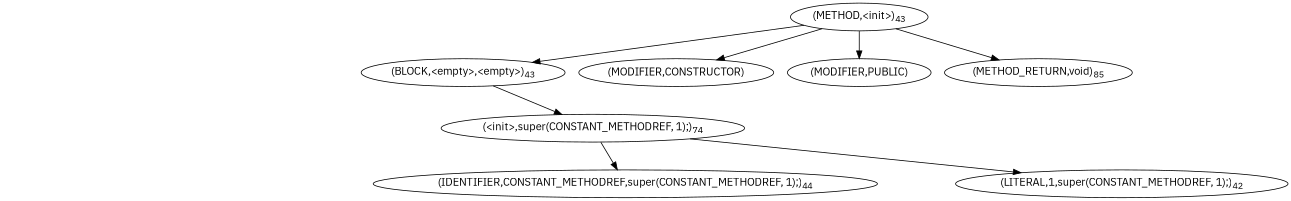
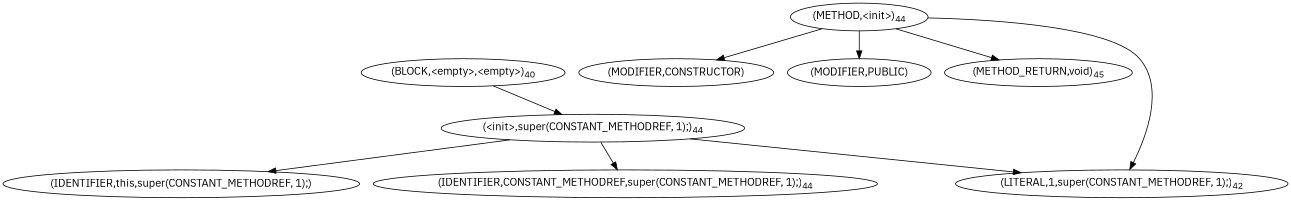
node "(METHOD,<init>)": text "43" -> "44"
edge "(METHOD,<init>)" -> "(BLOCK,<empty>,<empty>)": now "(METHOD,<init>)" -> "(LITERAL,1,super(CONSTANT_METHODREF, 1);)"
node "(BLOCK,<empty>,<empty>)": text "43" -> "40"
node "(METHOD_RETURN,void)": text "85" -> "45"
node "(<init>,super(CONSTANT_METHODREF, 1);)": text "74" -> "44"
node "(IDENTIFIER,this,super(CONSTANT_METHODREF, 1);)": added
